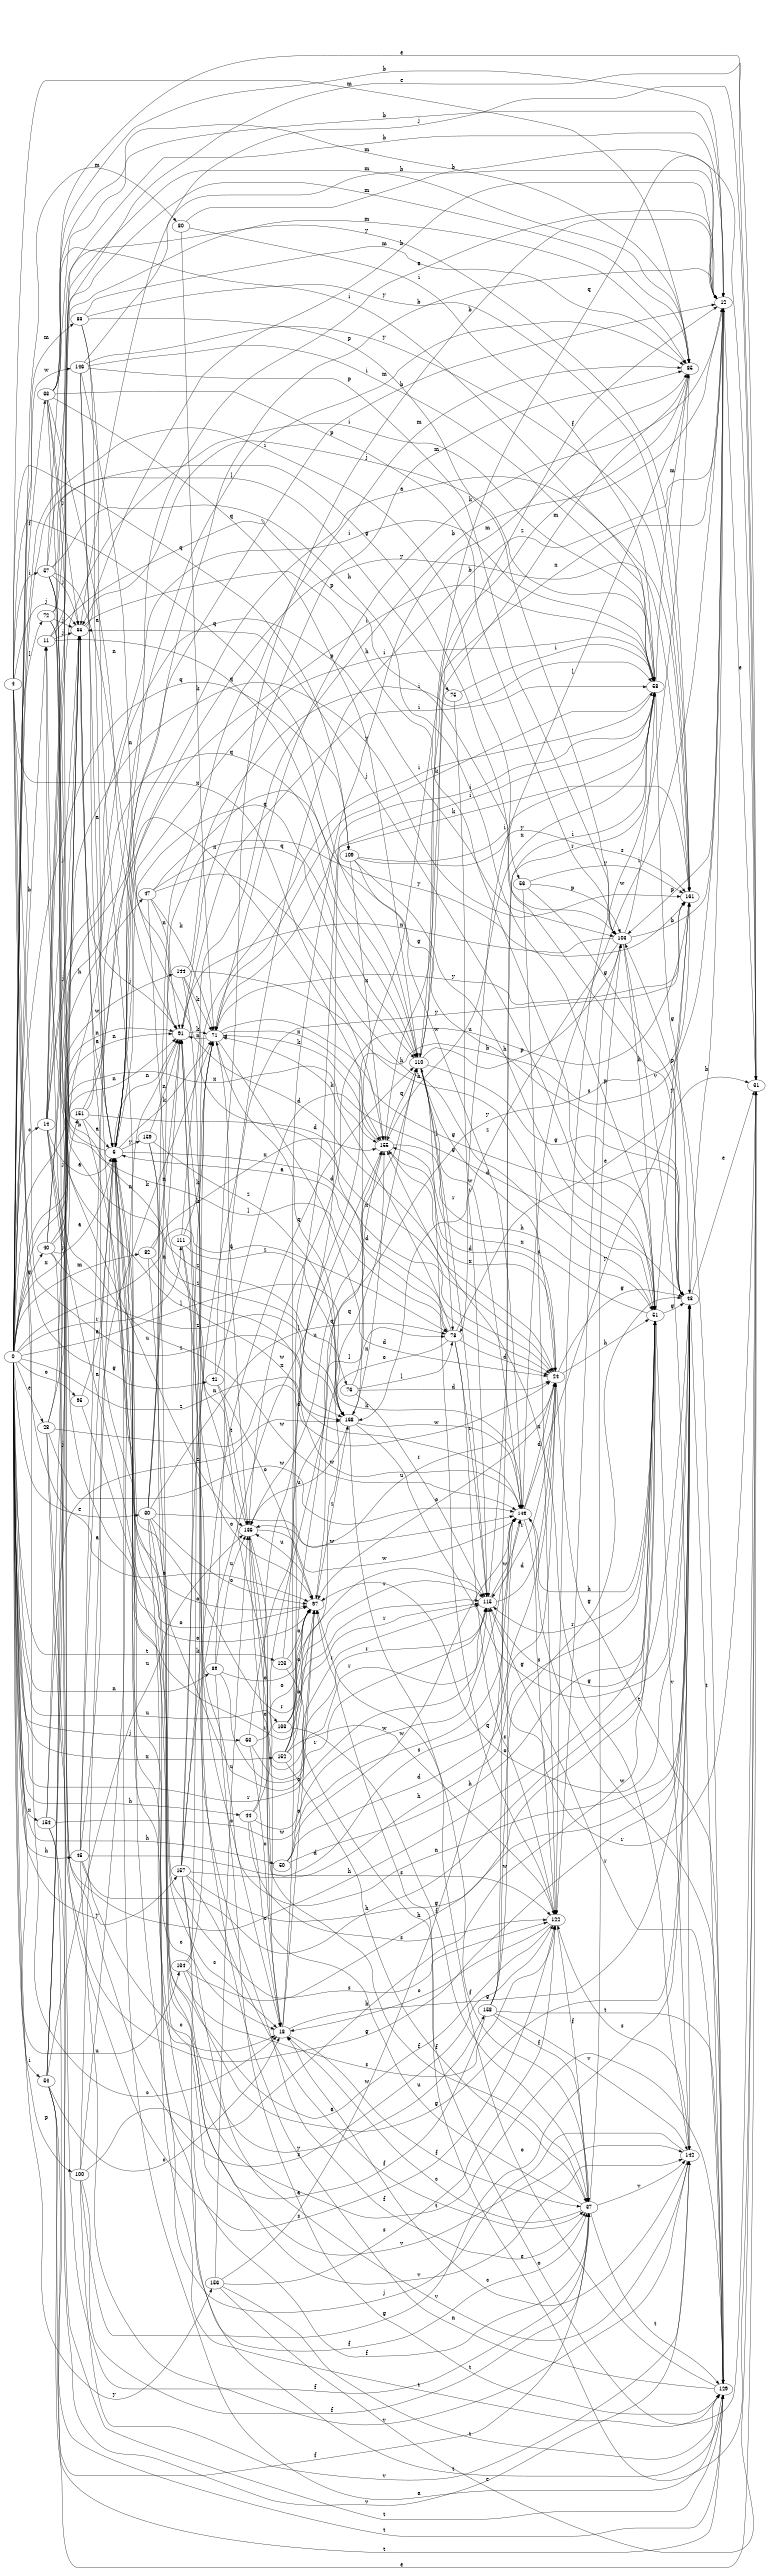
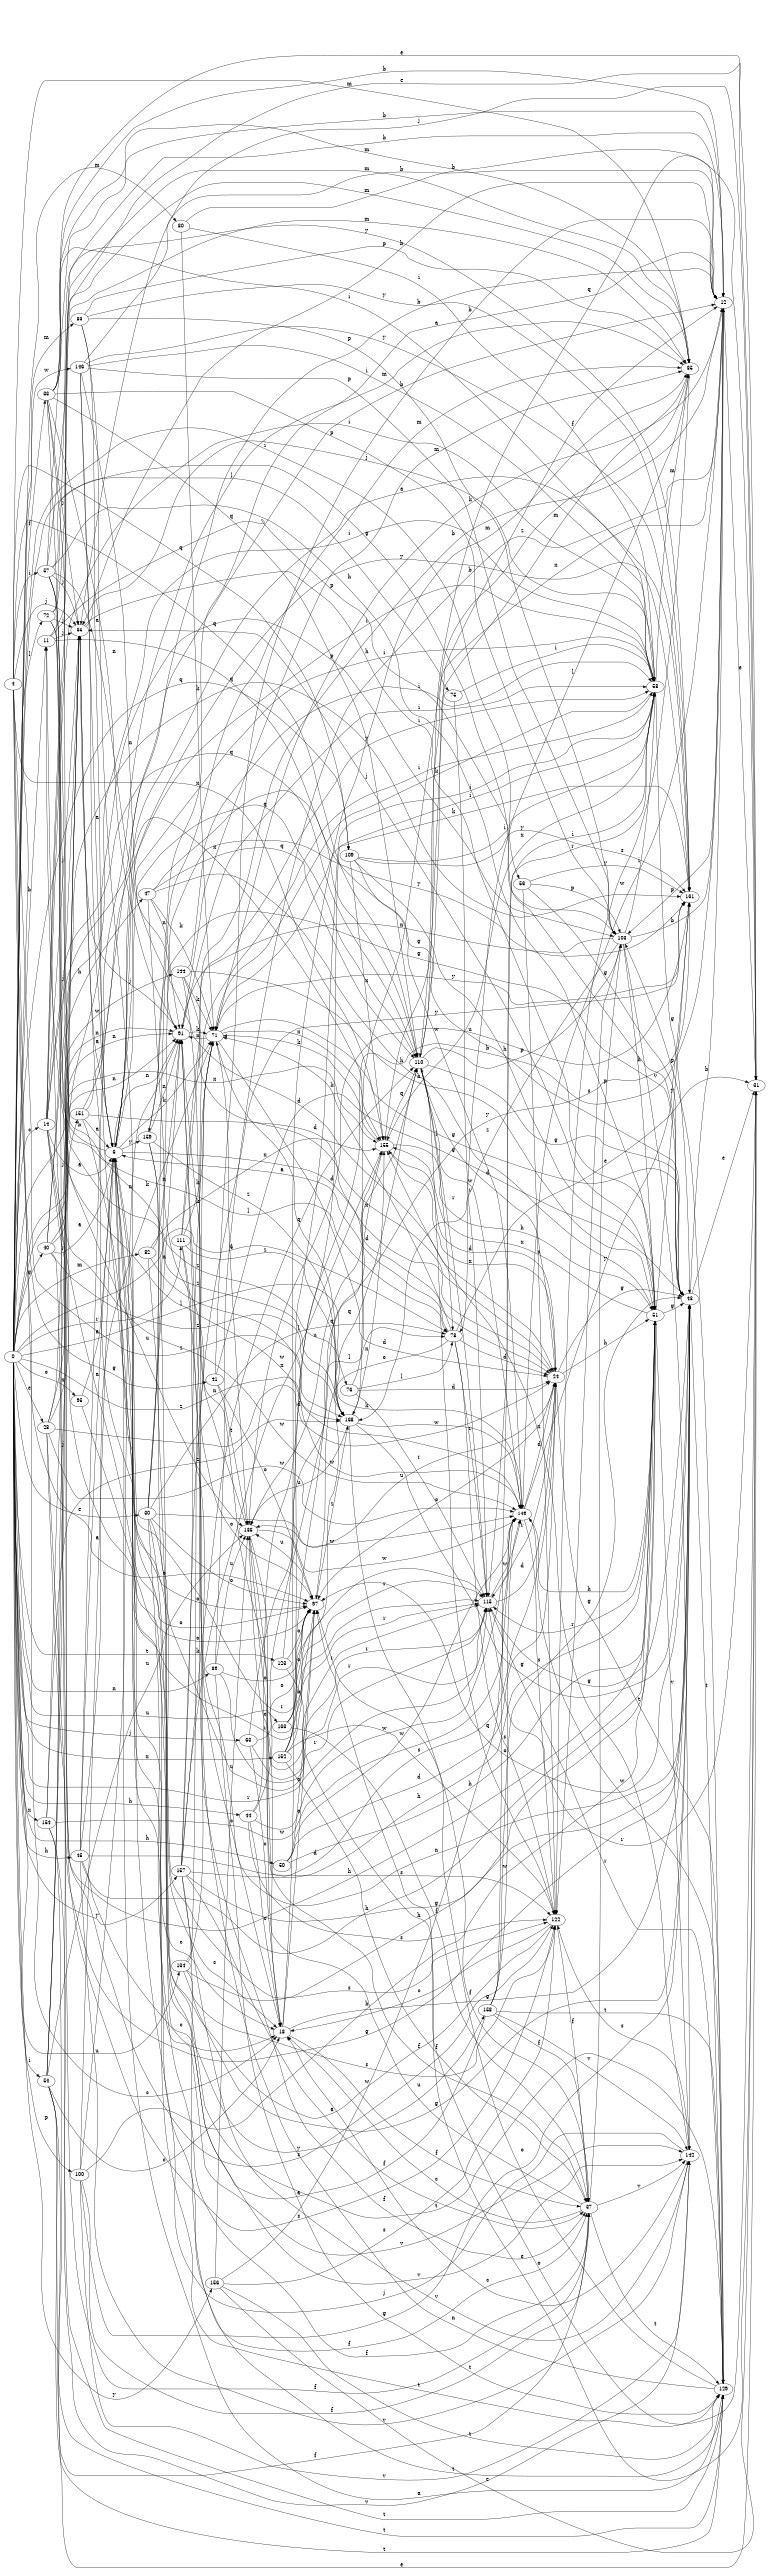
edge "83" -> "85": label "m" -> "p"
edge "12" -> "6": now "12" -> "159"
edge "111" -> "58": added, label "i"
edge "159" -> "43": added, label "g"
edge "0" -> "151": now "28" -> "151"
